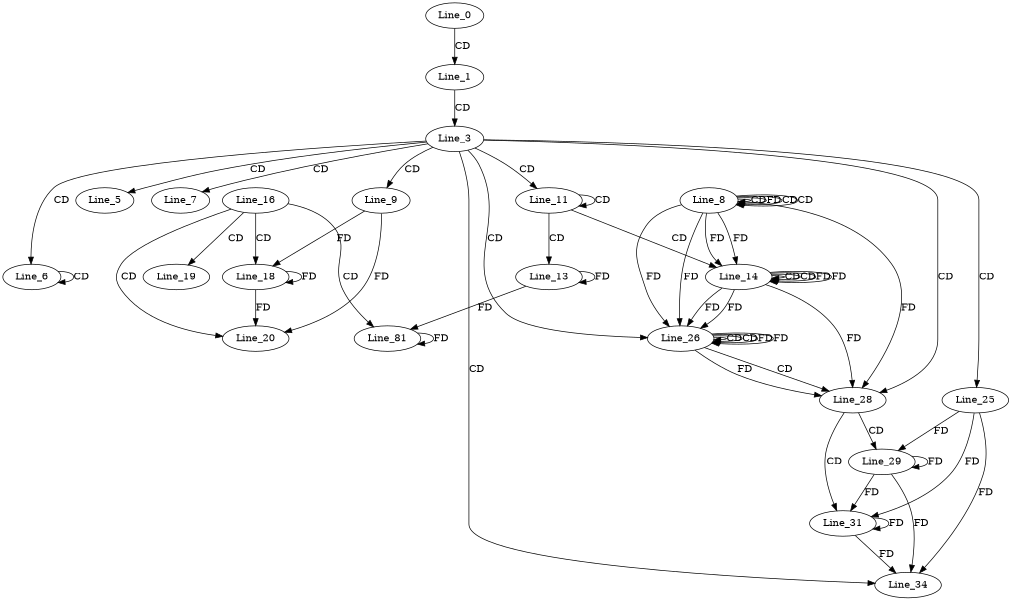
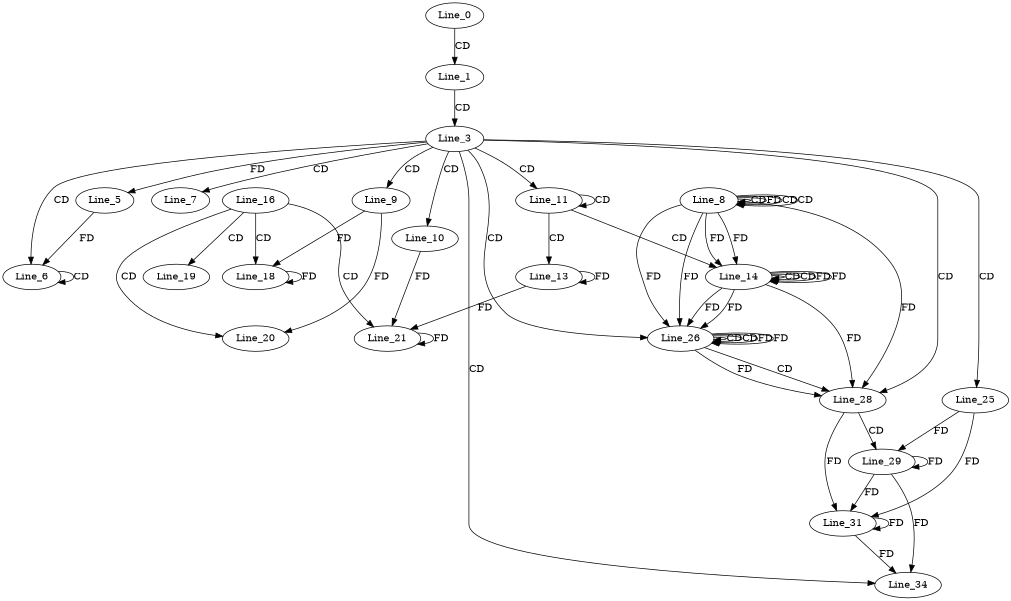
edge "Line_3" -> "Line_5": label "CD" -> "FD"
edge "Line_5" -> "Line_6": added, label "FD"
node "Line_10": added
edge "Line_18" -> "Line_20": removed, label "FD"
node "Line_81": label "Line_81" -> "Line_21"
edge "Line_28" -> "Line_31": label "CD" -> "FD"
edge "Line_25" -> "Line_34": removed, label "FD"
